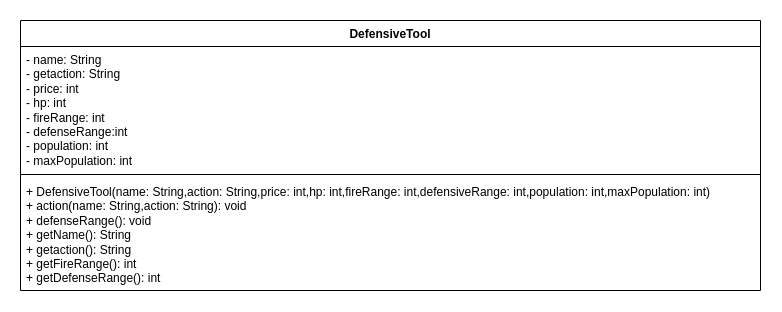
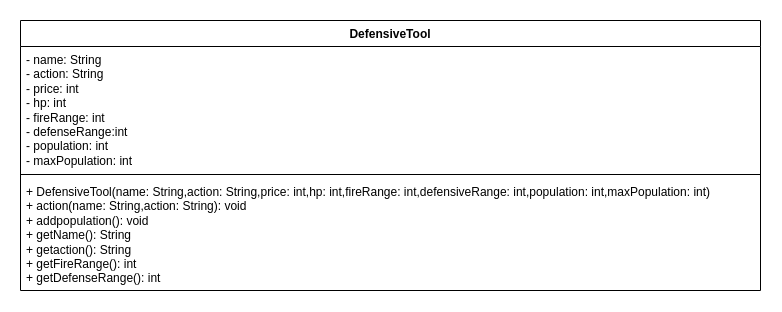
node "- name: String - getaction: String - price: int - hp: int - fireRange: int - defenseRange:int - population: int - maxPopulation: int": label "- name: String - getaction: String - price: int - hp: int - fireRange: int - defenseRange:int - population: int - maxPopulation: int" -> "- name: String - action: String - price: int - hp: int - fireRange: int - defenseRange:int - population: int - maxPopulation: int"
node "+ DefensiveTool(name: String,action: String,price: int,hp: int,fireRange: int,defensiveRange: int,population: int,maxPopulation: int) + action(name: String,action: String): void + defenseRange(): void + getName(): String + getaction(): String + getFireRange(): int + getDefenseRange(): int": label "+ DefensiveTool(name: String,action: String,price: int,hp: int,fireRange: int,defensiveRange: int,population: int,maxPopulation: int) + action(name: String,action: String): void + defenseRange(): void + getName(): String + getaction(): String + getFireRange(): int + getDefenseRange(): int" -> "+ DefensiveTool(name: String,action: String,price: int,hp: int,fireRange: int,defensiveRange: int,population: int,maxPopulation: int) + action(name: String,action: String): void + addpopulation(): void + getName(): String + getaction(): String + getFireRange(): int + getDefenseRange(): int"
